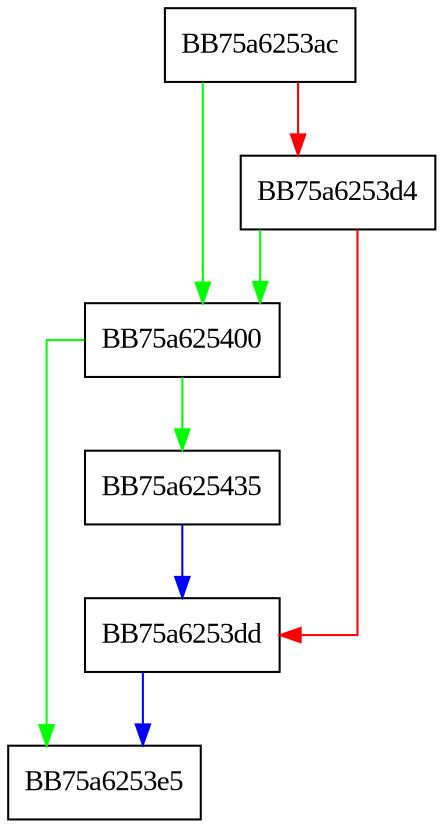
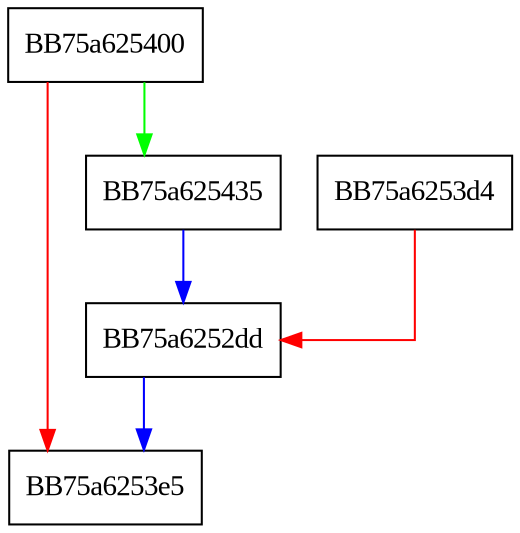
node "BB75a6253ac": removed
edge "BB75a6253d4" -> "BB75a625400": removed
edge "BB75a625400" -> "BB75a6253e5": color green -> red
node "BB75a6253dd": label "BB75a6253dd" -> "BB75a6252dd"
